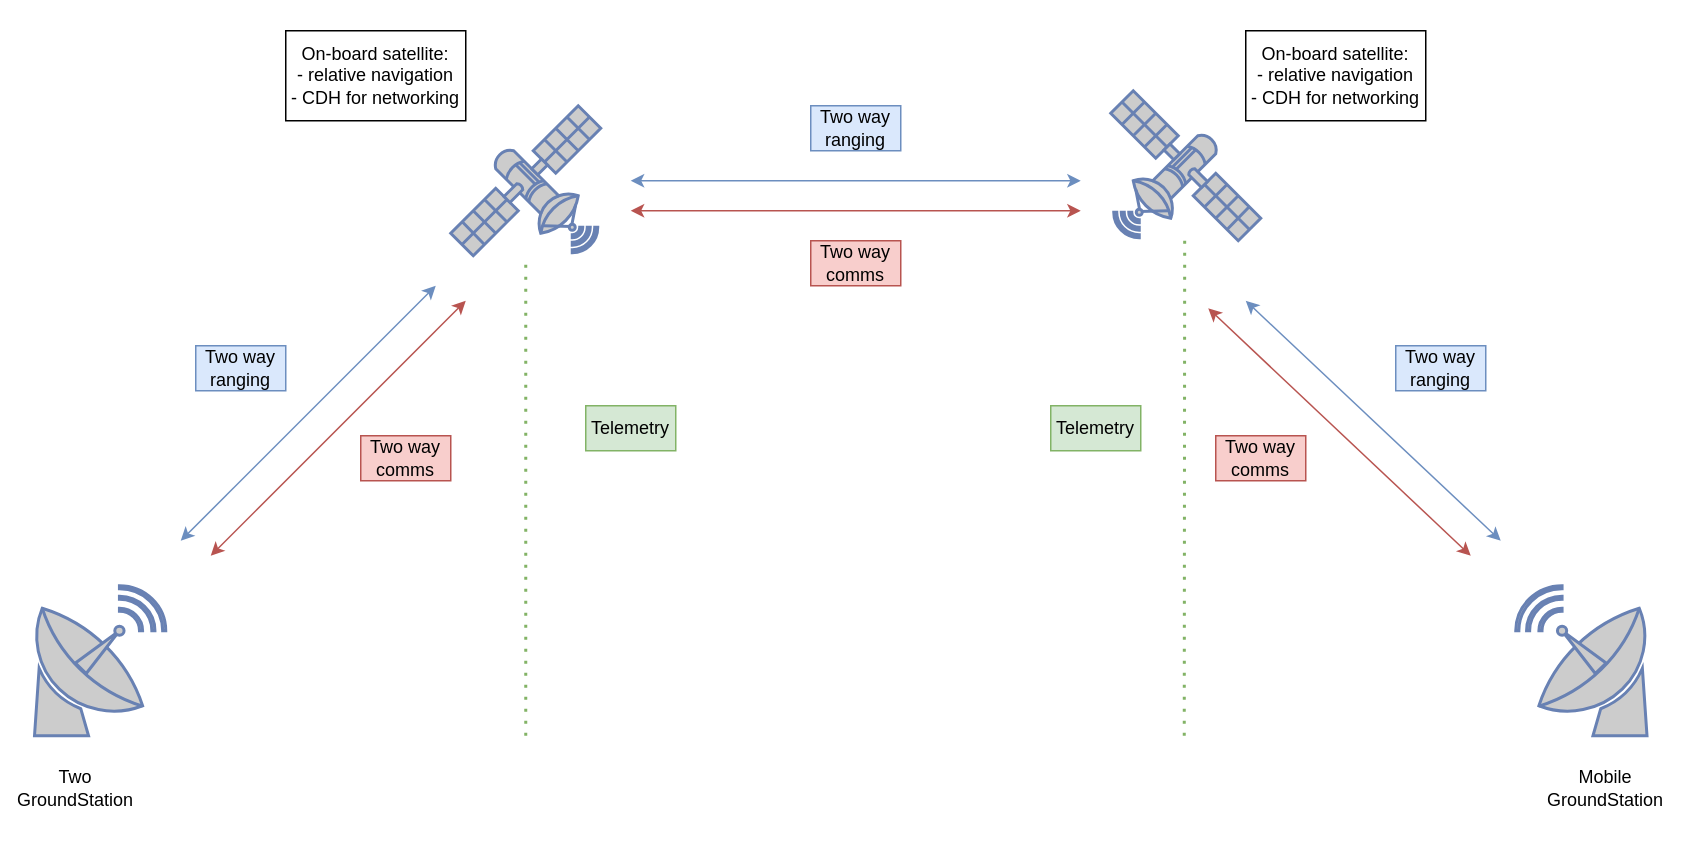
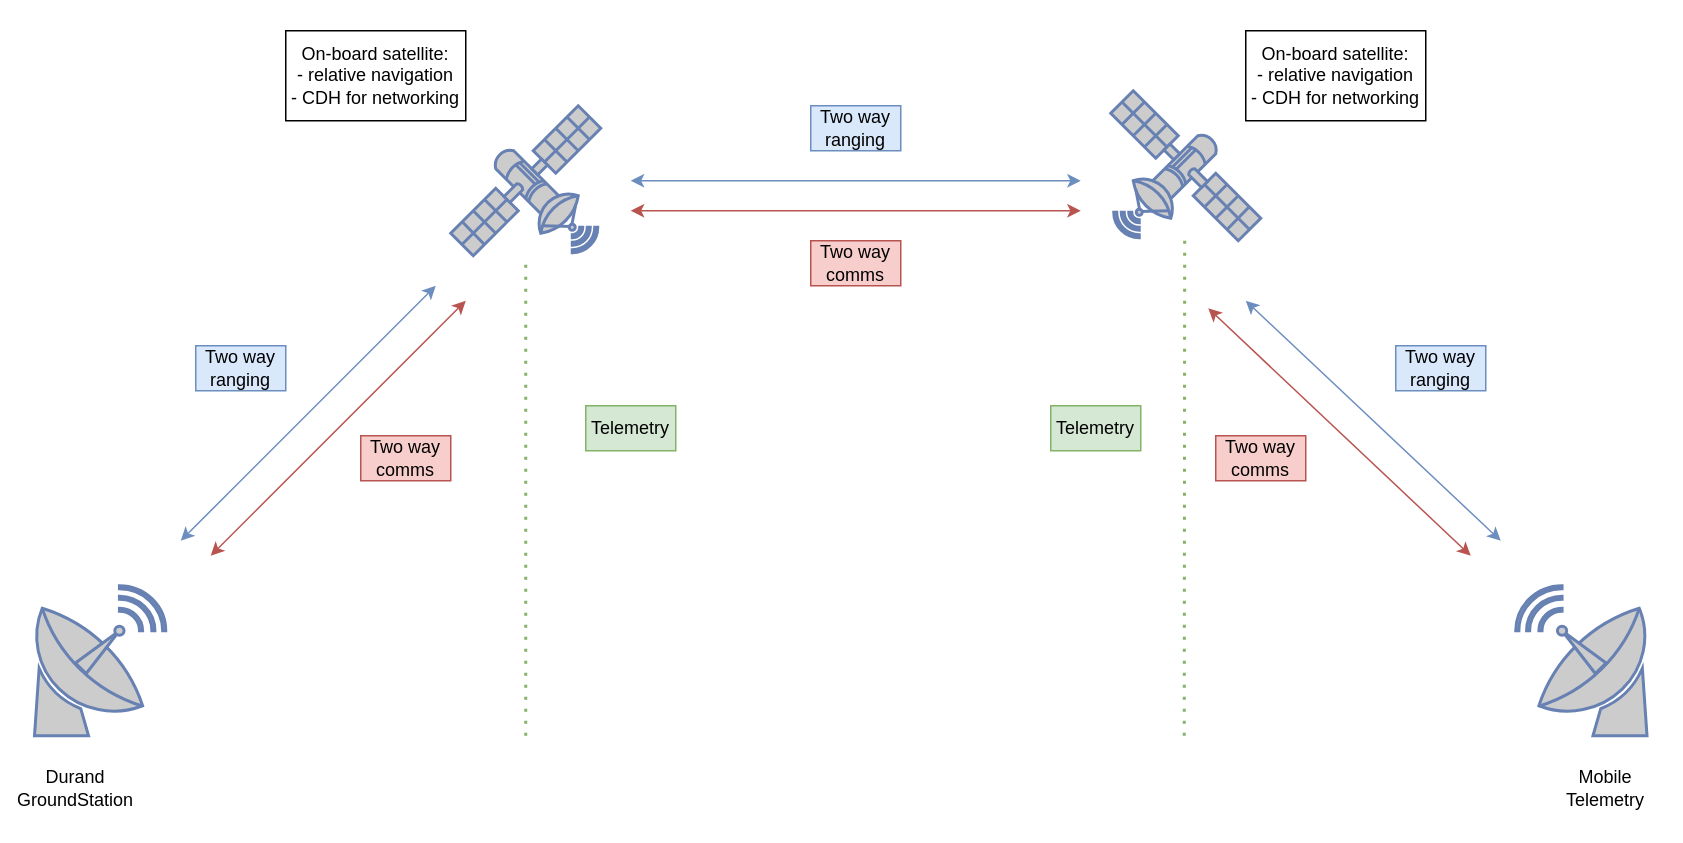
node "Two GroundStation": label "Two GroundStation" -> "Durand GroundStation"
node "Mobile GroundStation": label "Mobile GroundStation" -> "Mobile Telemetry"
